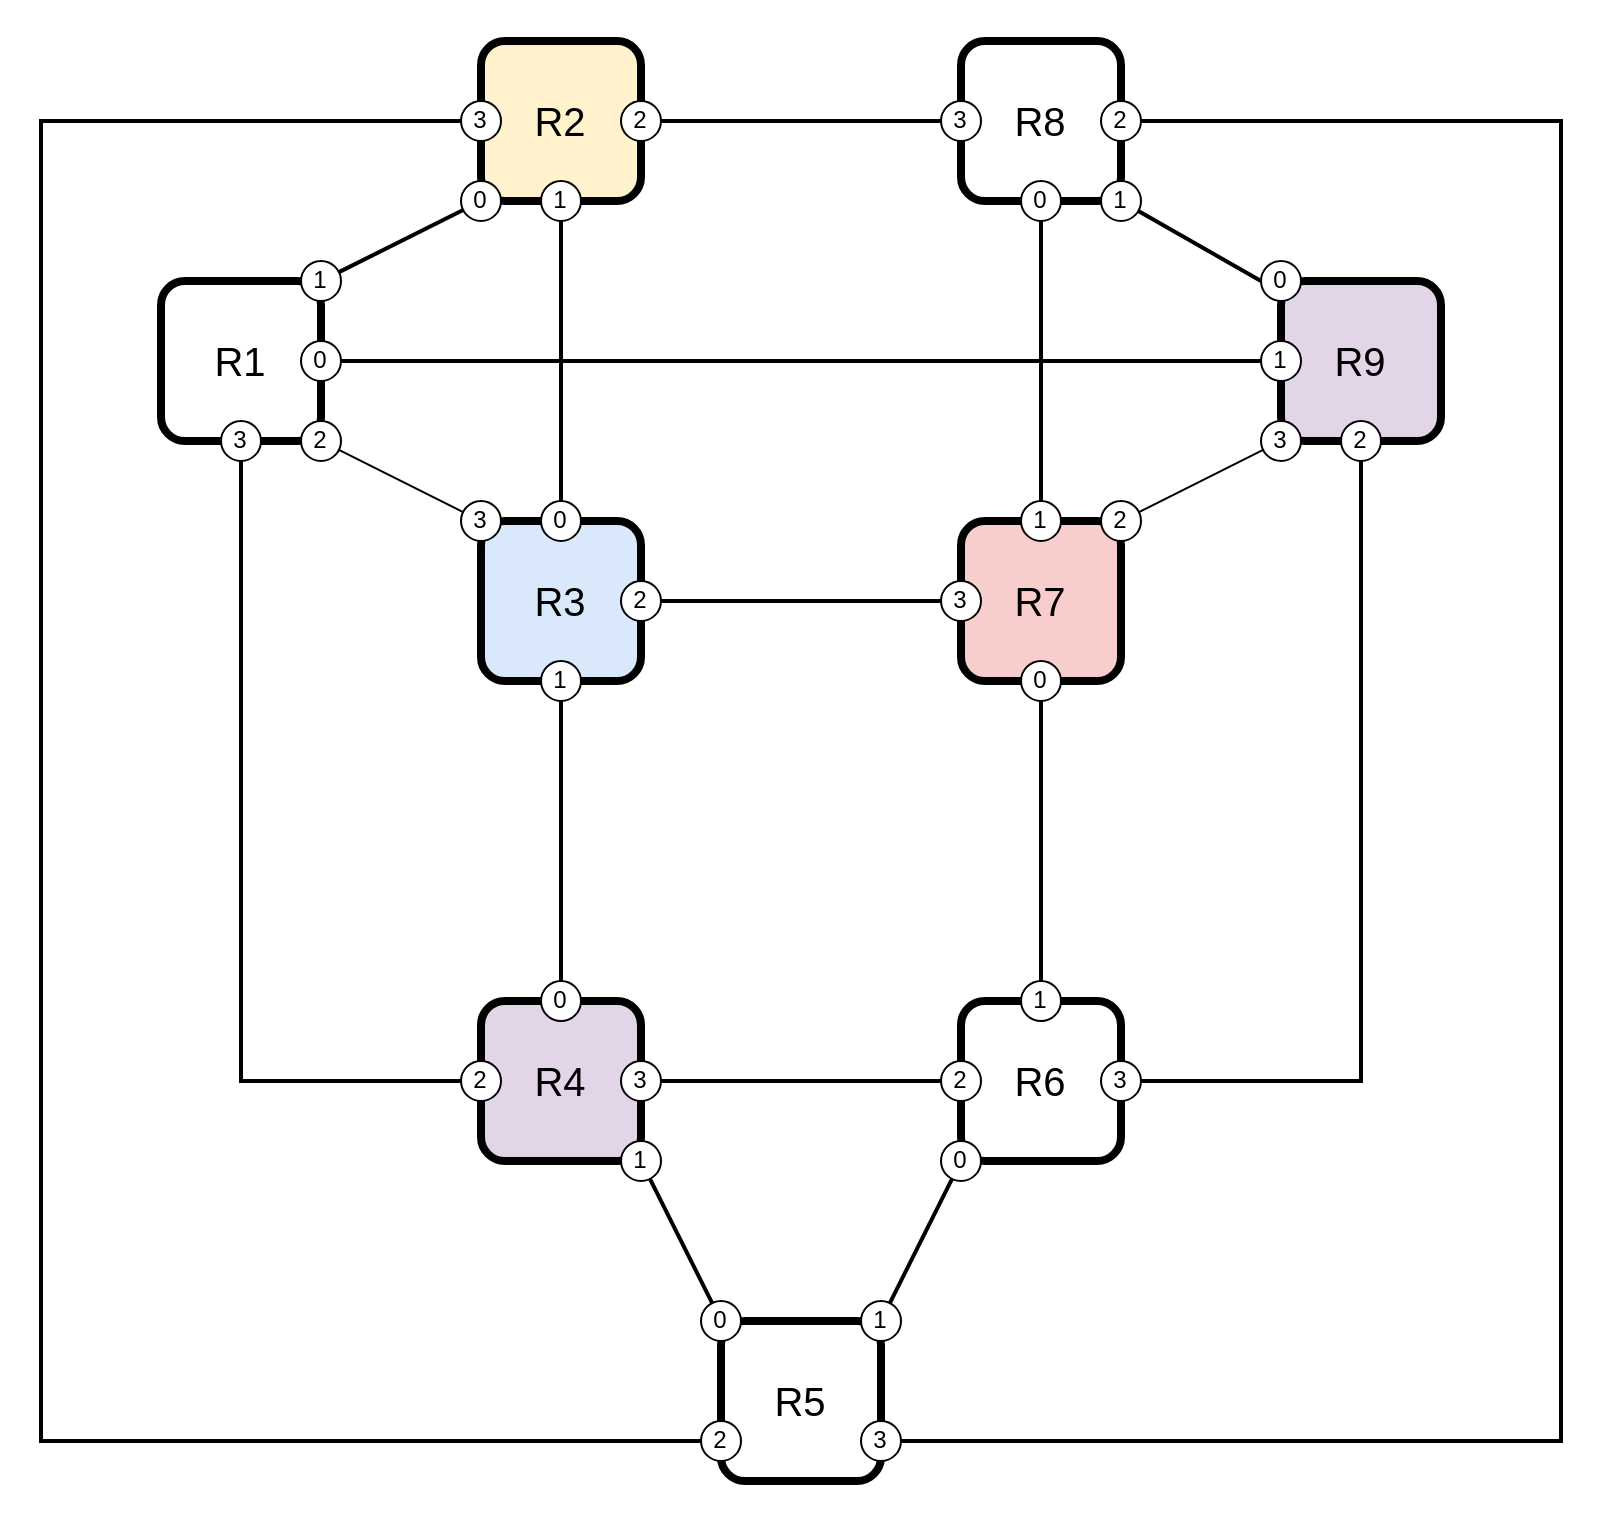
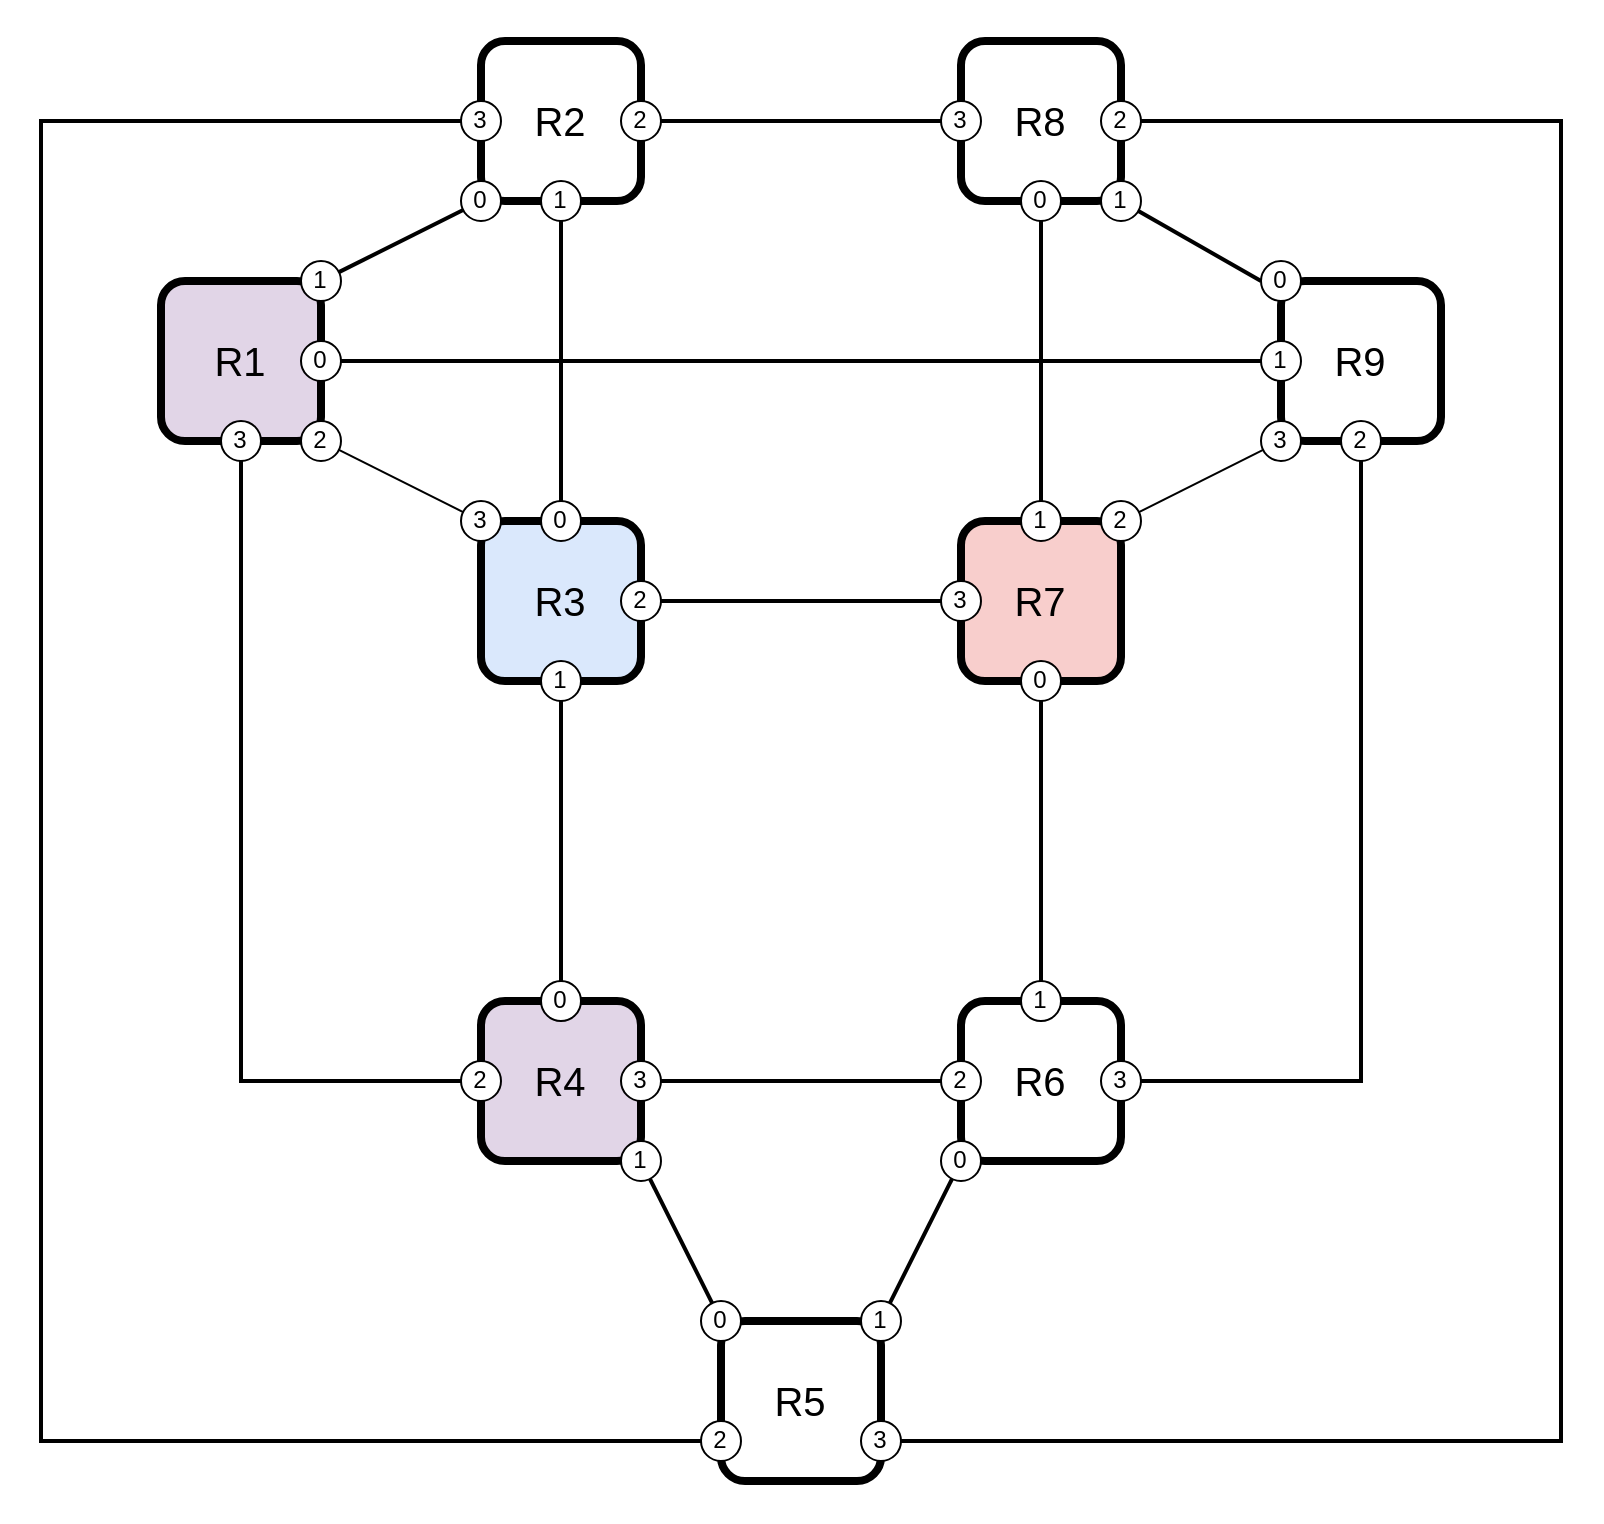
node "R2": fillcolor #fff2cc -> #ffffff
node "R1": fillcolor #ffffff -> #e1d5e7
node "R9": fillcolor #e1d5e7 -> #ffffff
